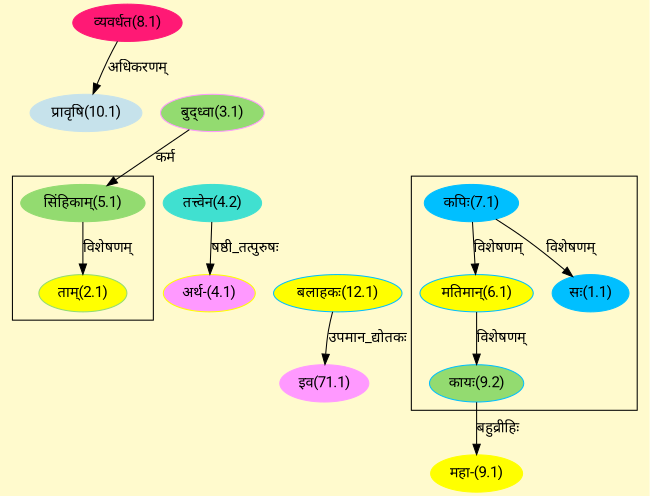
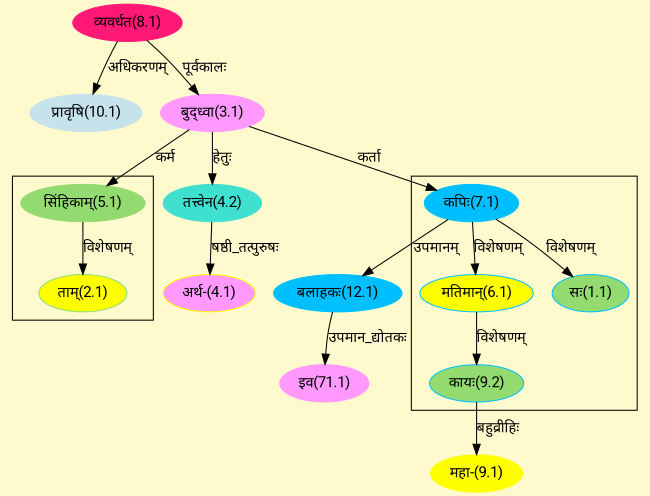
edge "व्यवर्धत(8.1)" -> "बुद्ध्वा(3.1)": added, label "पूर्वकालः"
node "बुद्ध्वा(3.1)": fillcolor #93db70 -> #ff99ff
edge "बुद्ध्वा(3.1)" -> "तत्त्वेन(4.2)": added, label "हेतुः"
edge "बुद्ध्वा(3.1)" -> "कपिः(7.1)": added, label "कर्ता"
edge "कपिः(7.1)" -> "बलाहकः(12.1)": added, label "उपमानम्"
node "बलाहकः(12.1)": fillcolor #ffff00 -> #00bfff
node "सः(1.1)": fillcolor #00bfff -> #93db70
